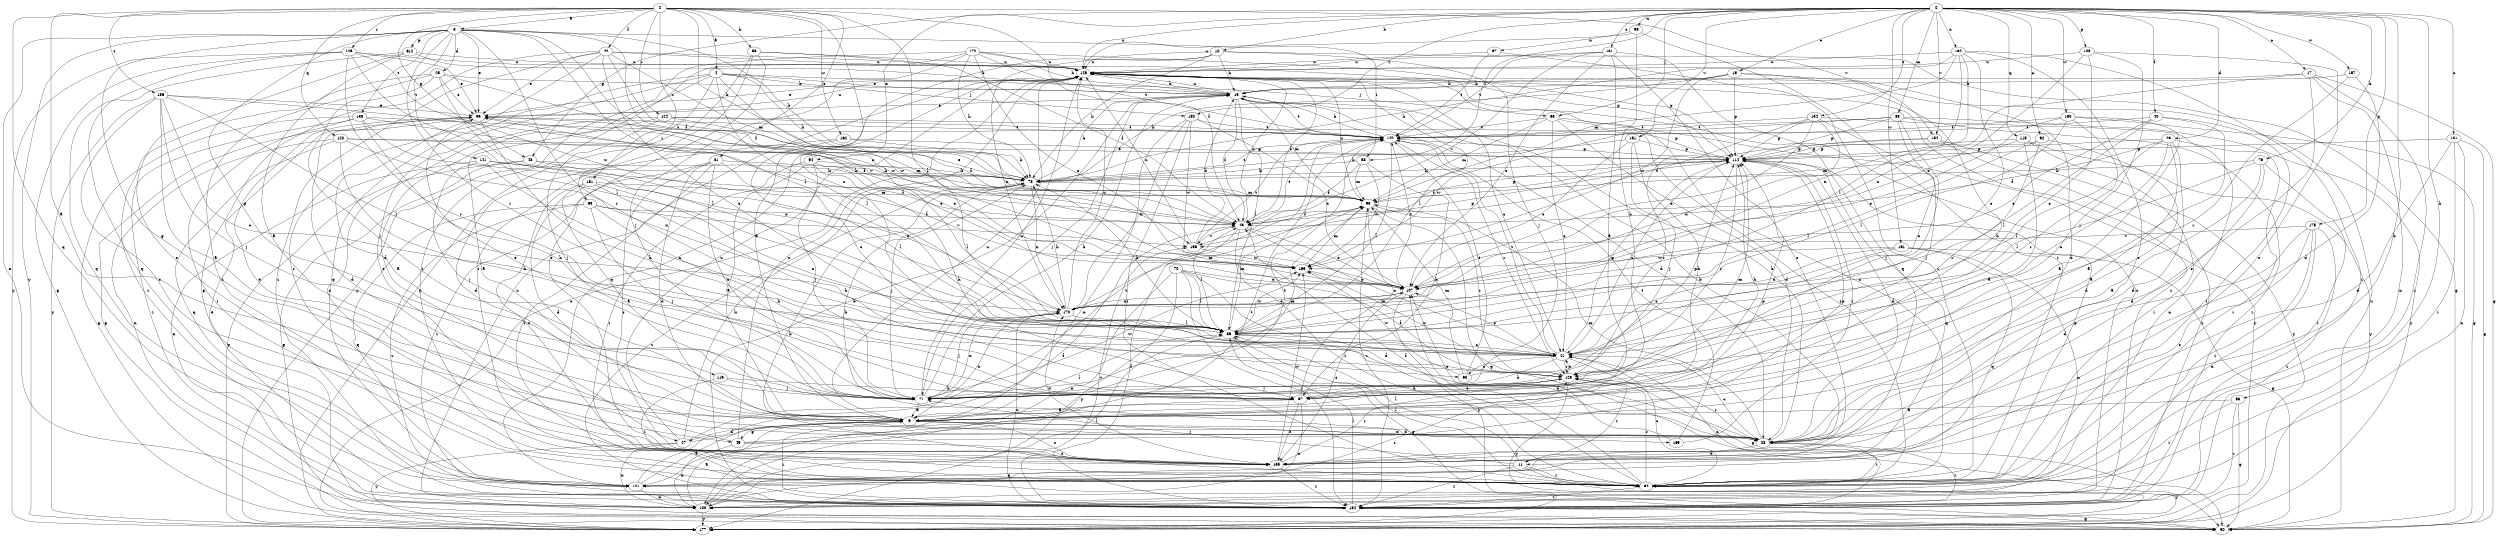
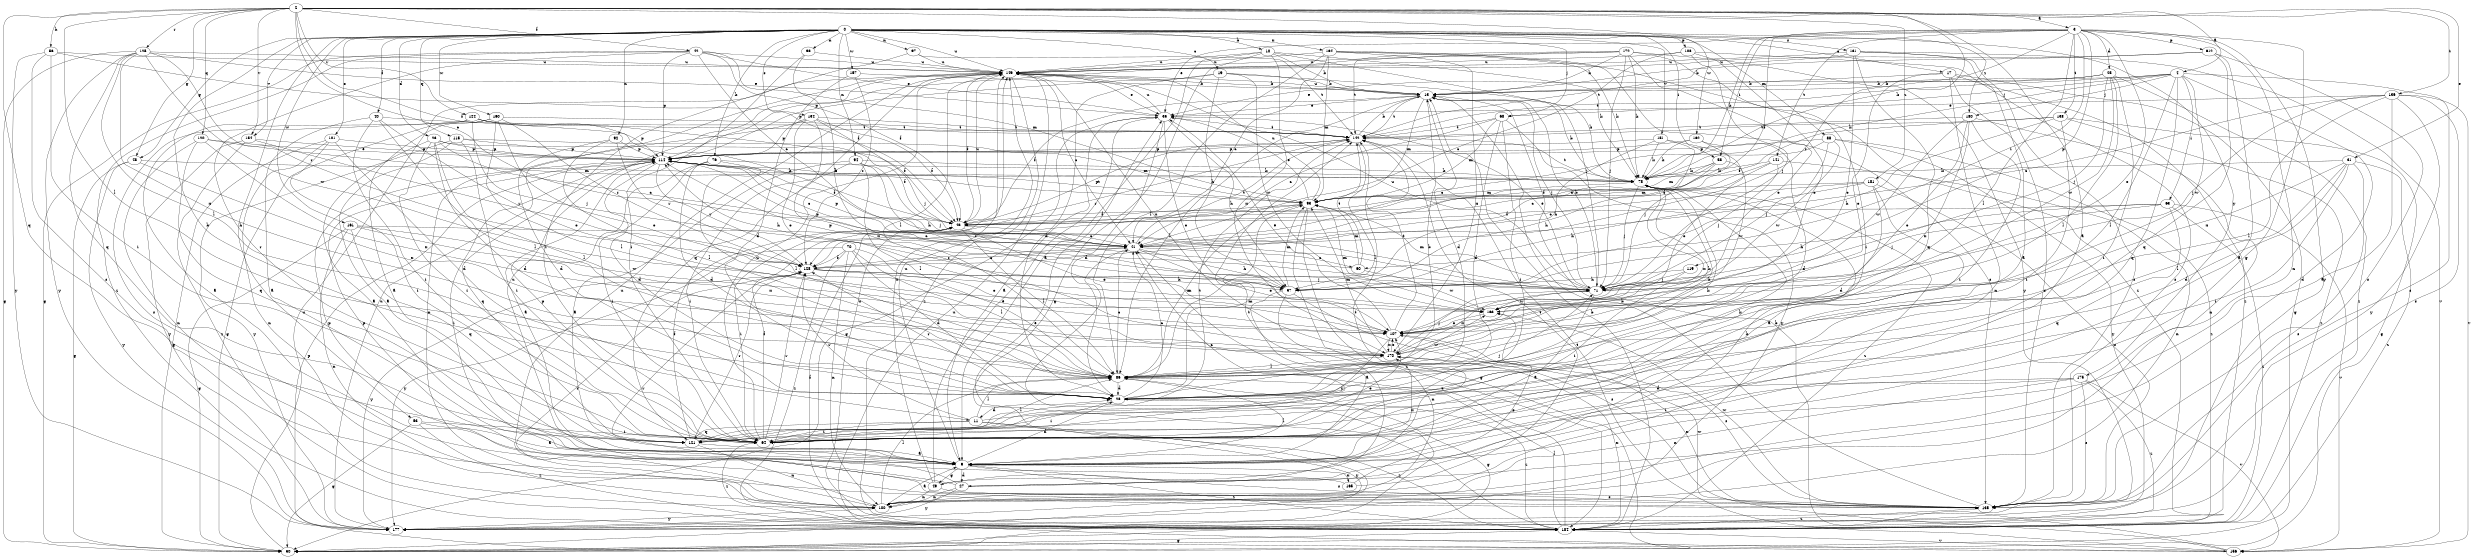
edge "98" -> "97": now "0" -> "97"
edge "4" -> "13": label "e" -> "b"
edge "88" -> "142": now "4" -> "142"
edge "138" -> "170": now "125" -> "170"
edge "43" -> "156": removed, label "v"
edge "71" -> "114": label "m" -> "p"
edge "120" -> "57": removed, label "h"
edge "121" -> "128": added, label "r"
edge "107" -> "177": now "107" -> "121"
